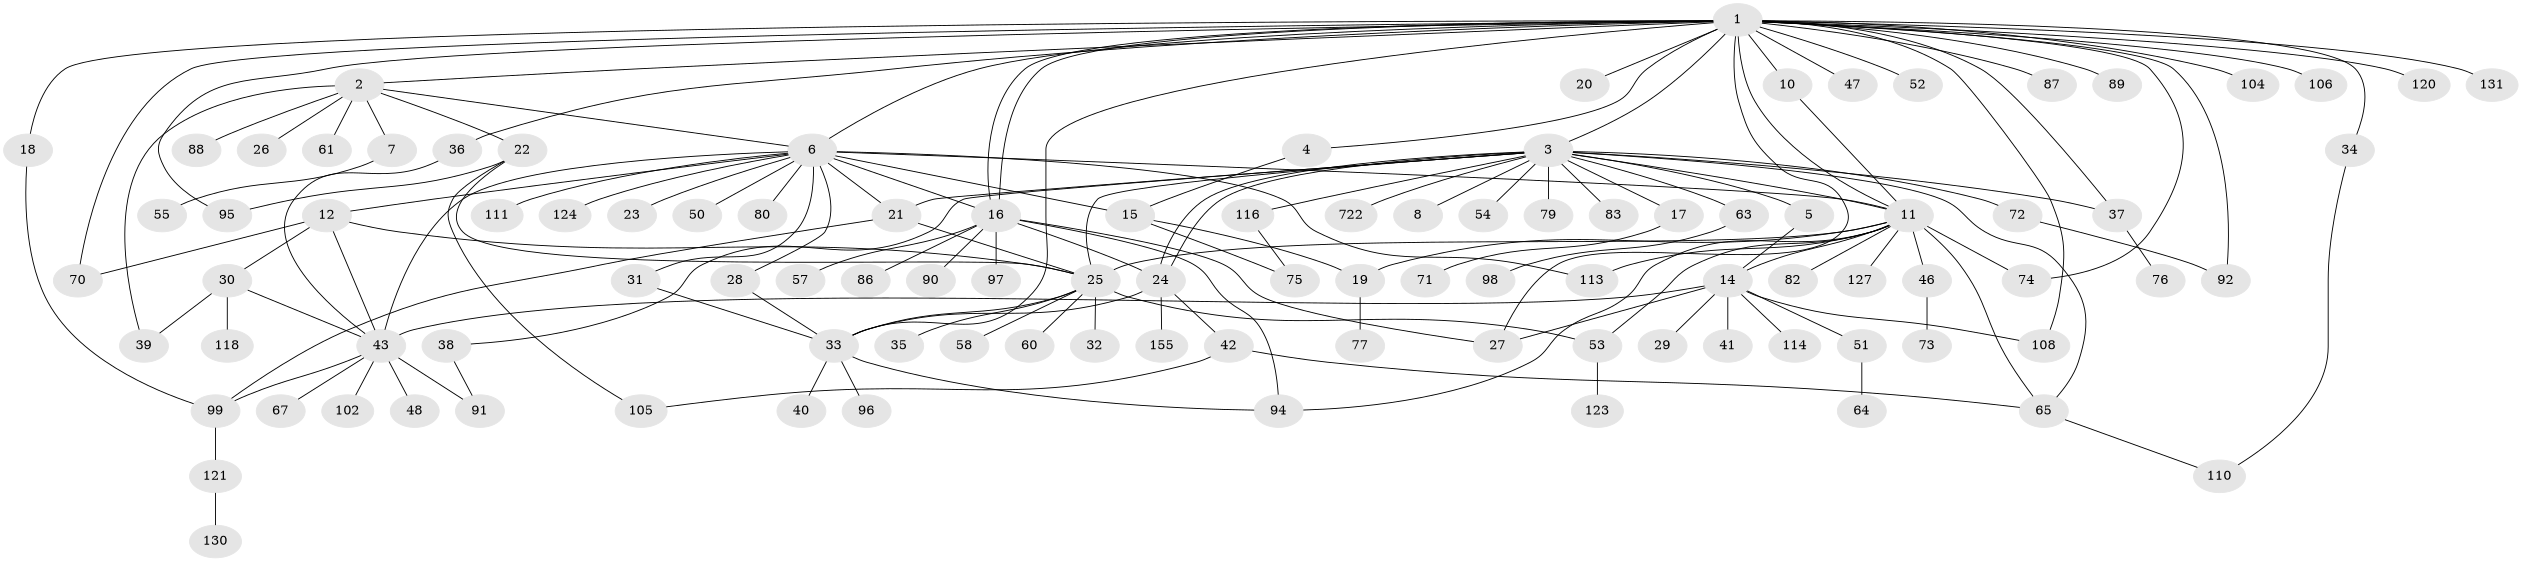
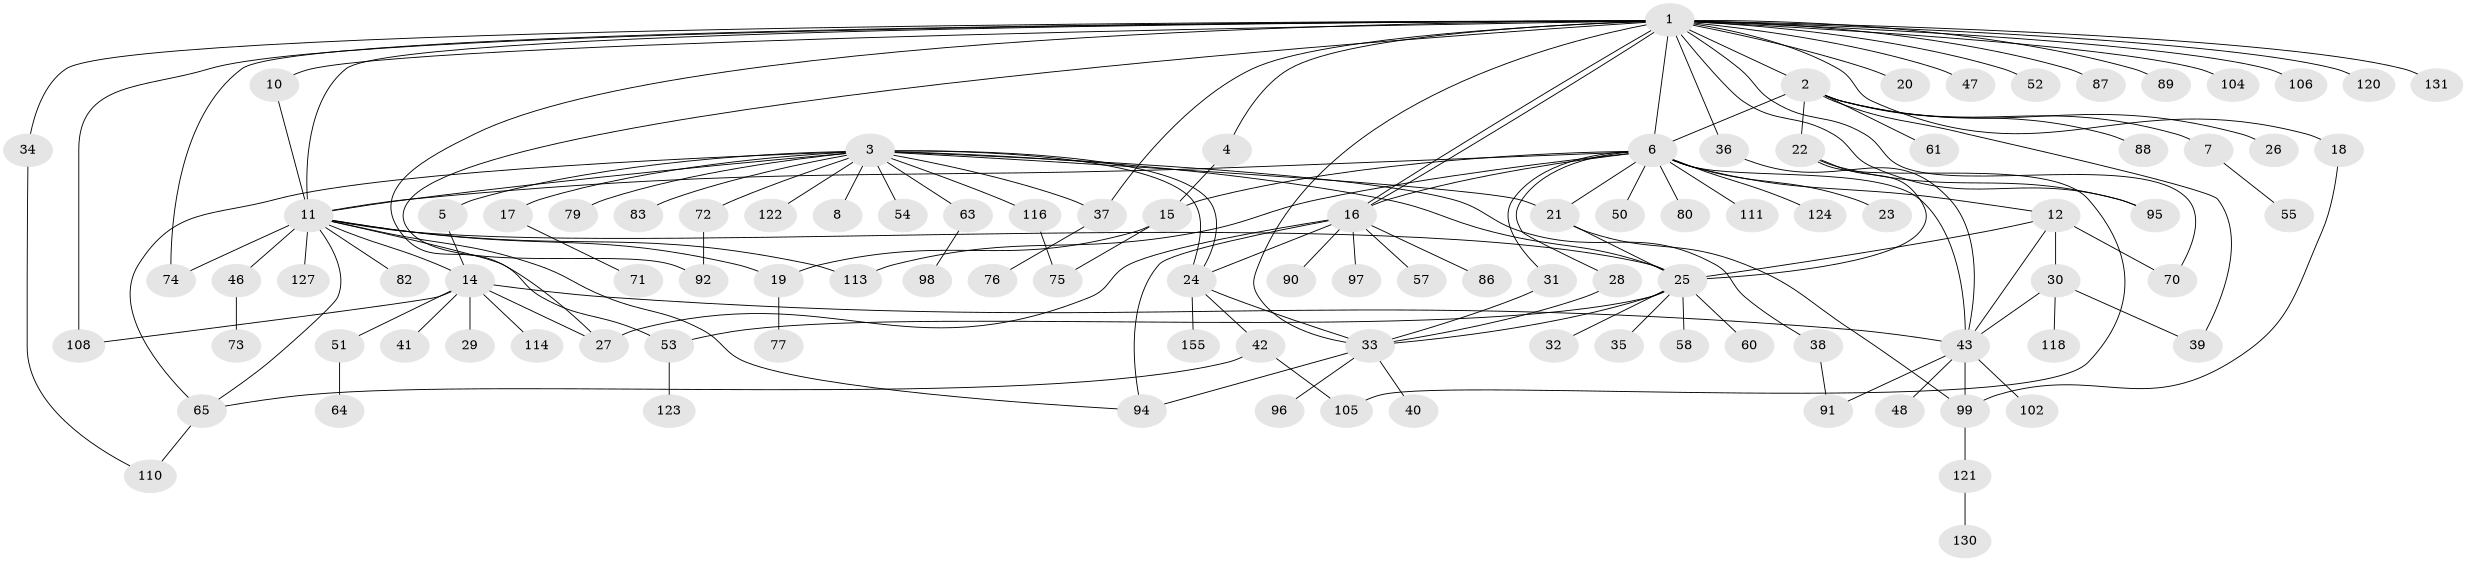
edge "1" -- "3": removed
node "722": label "722" -> "122"
node "67": removed
